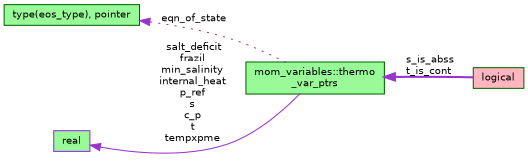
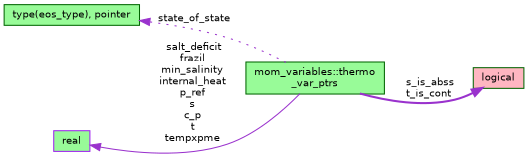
edge "mom_variables::thermo _var_ptrs" -> "type(eos_type), pointer": label " eqn_of_state" -> " state_of_state"
edge "logical" -> "mom_variables::thermo _var_ptrs": reversed
